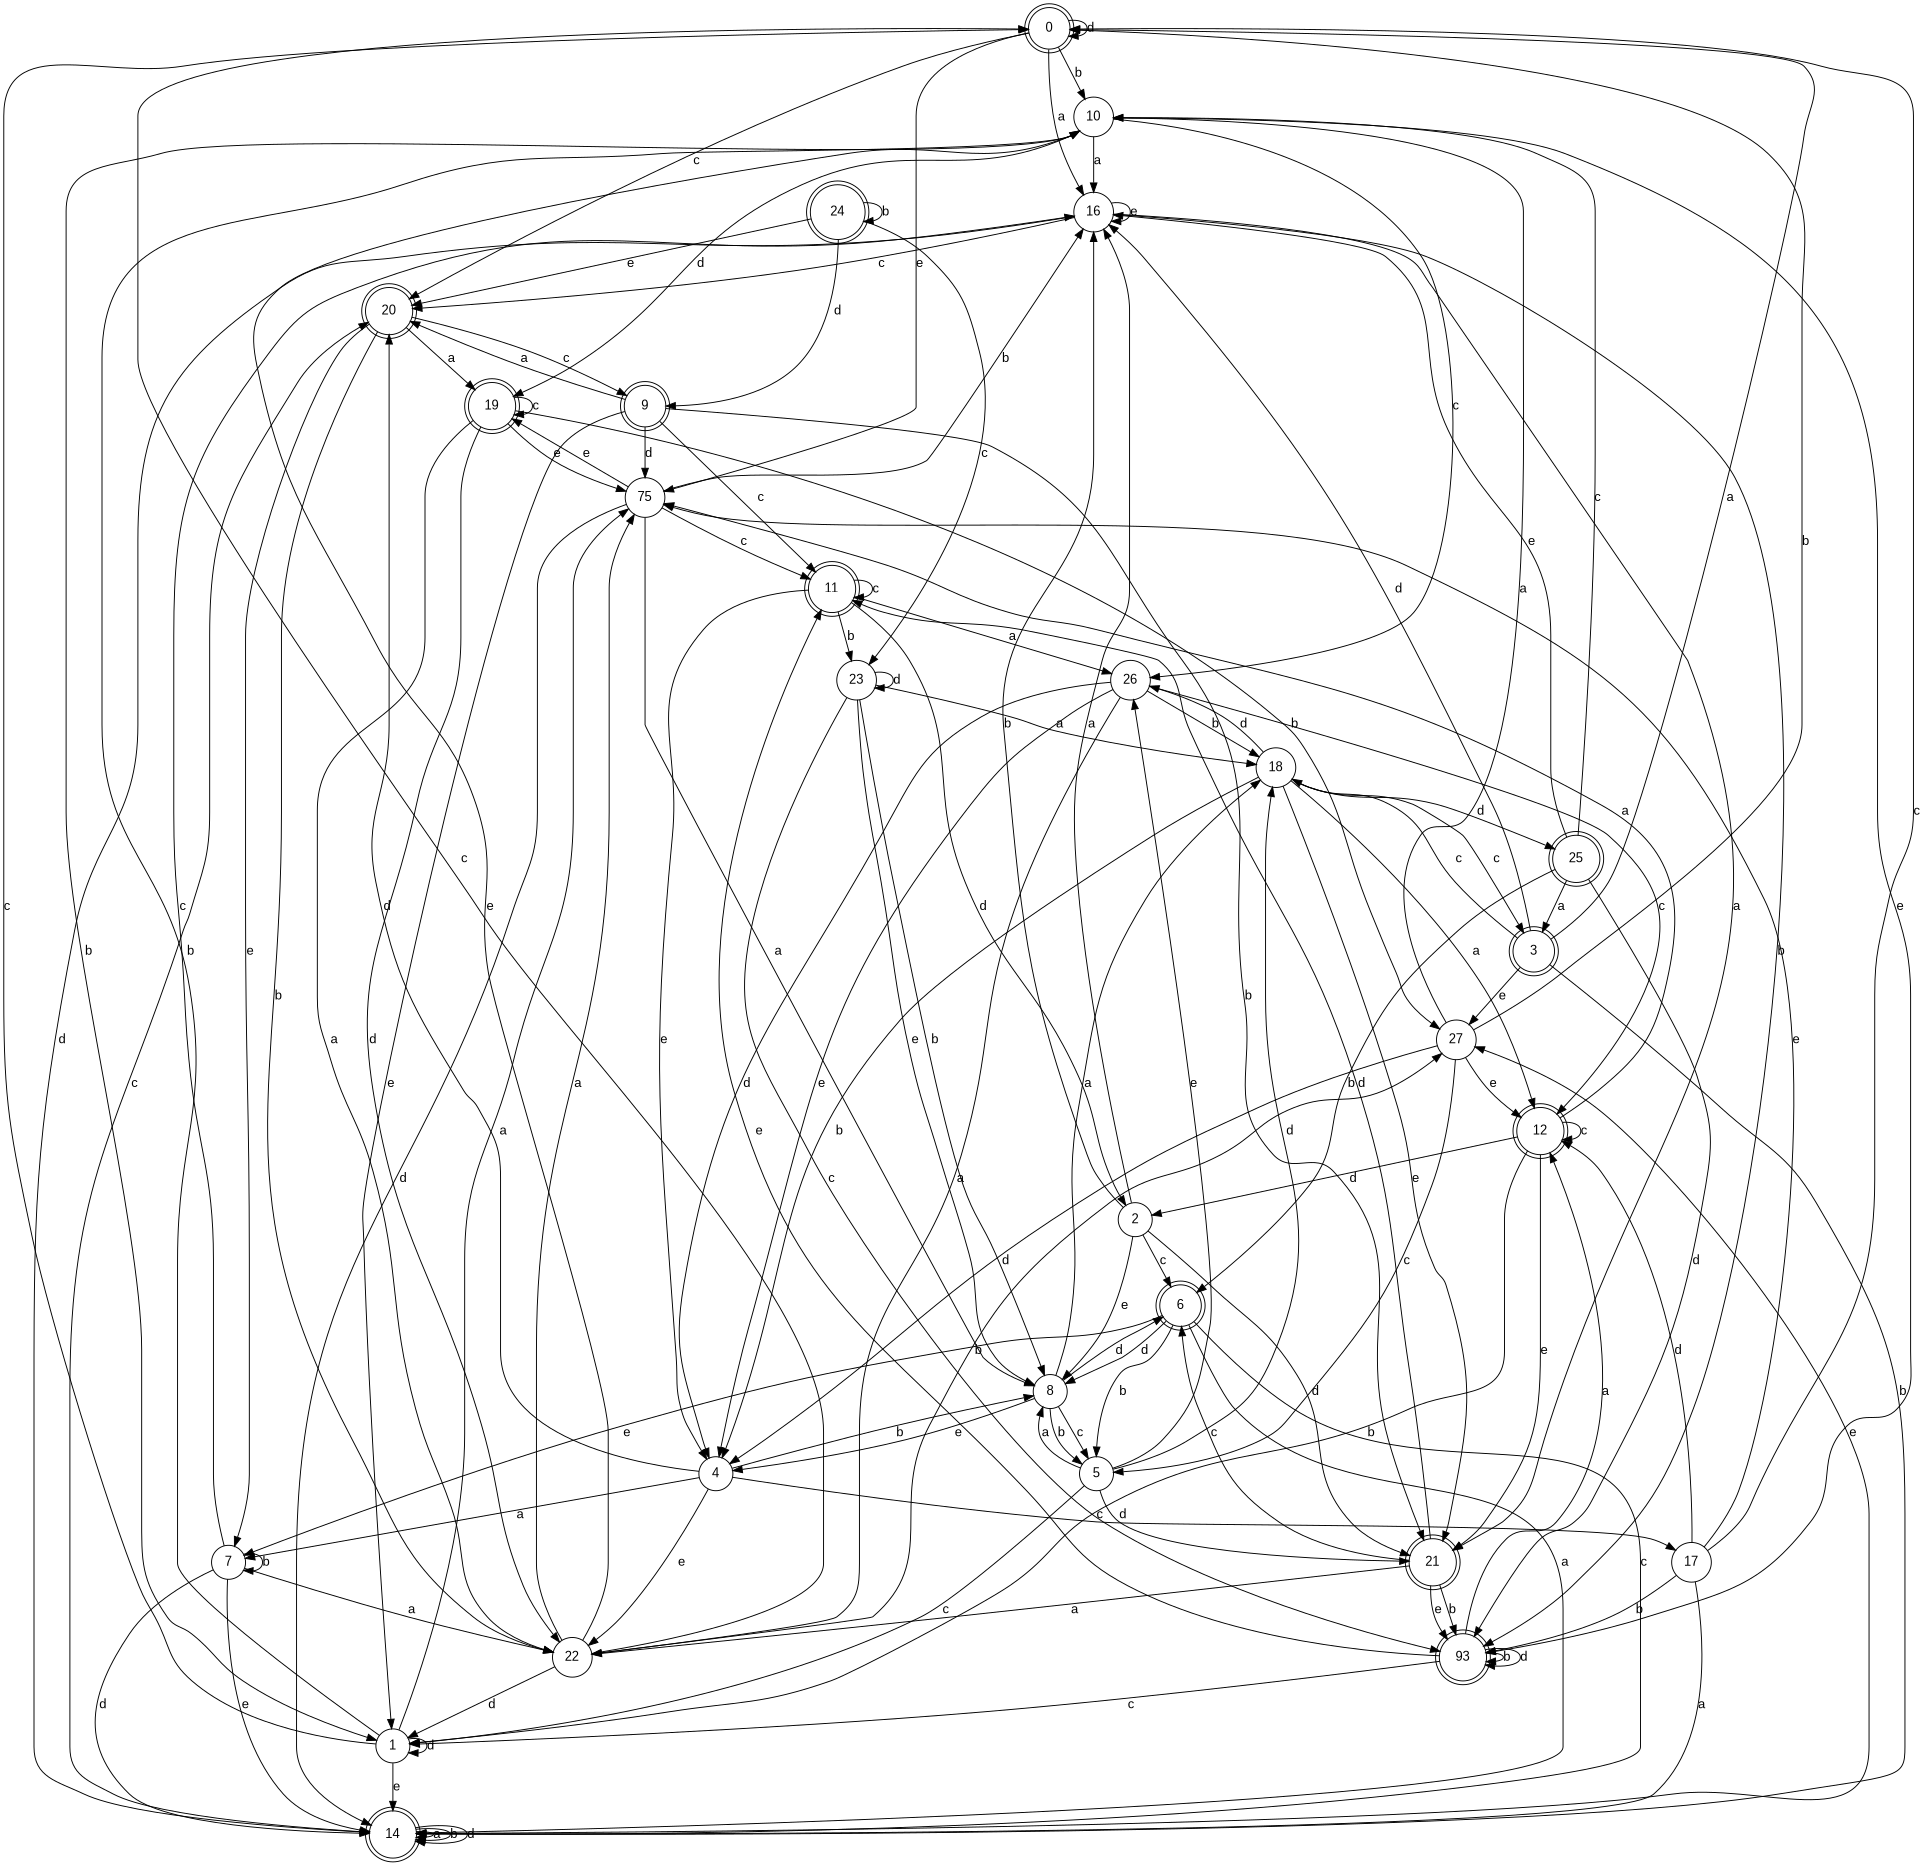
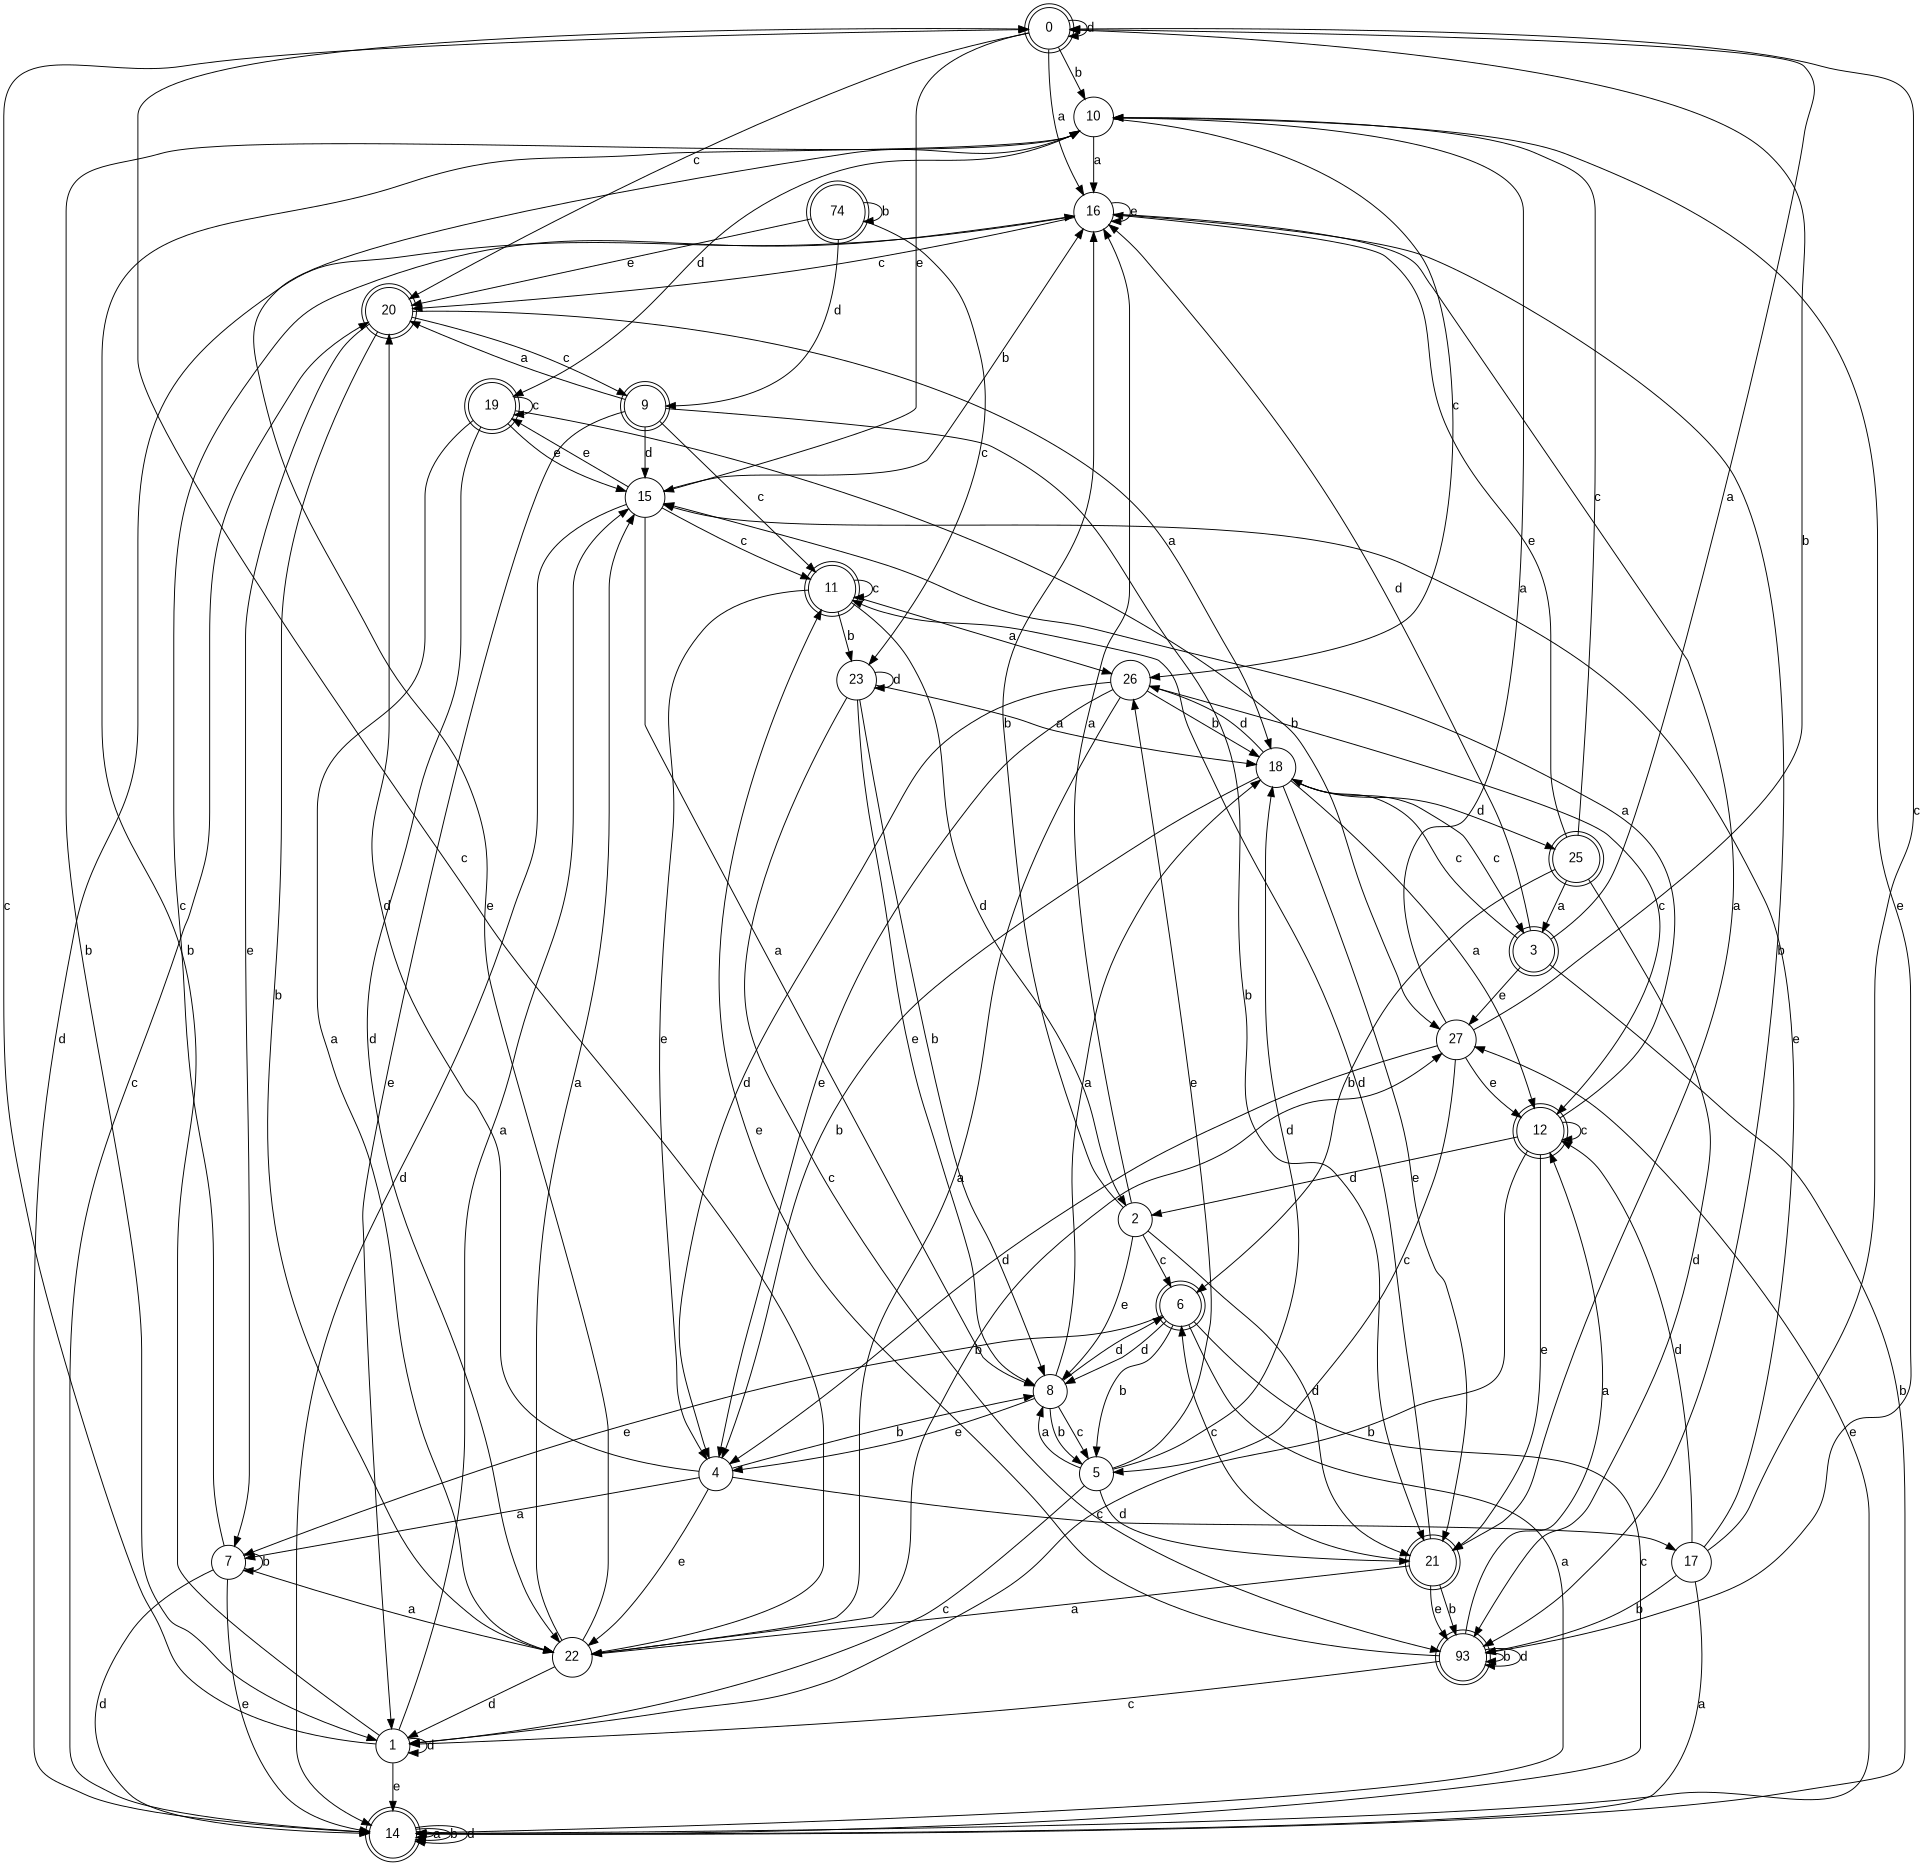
node "24": label "24" -> "74"
edge "20" -> "19": now "20" -> "18"
node "75": label "75" -> "15"
